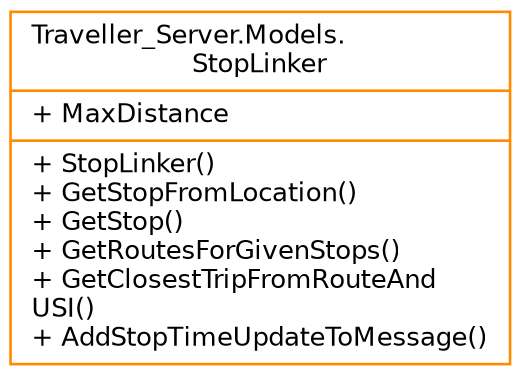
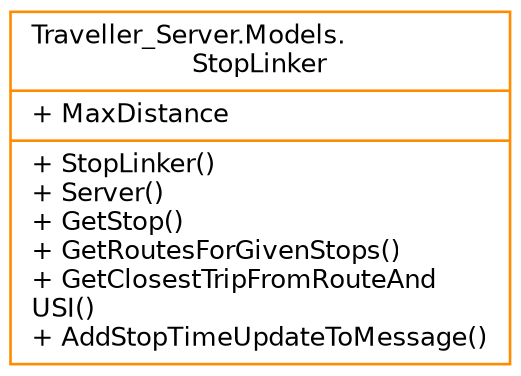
node "Traveller_Server.Models.": text "+ GetStopFromLocation()" -> "+ Server()"
